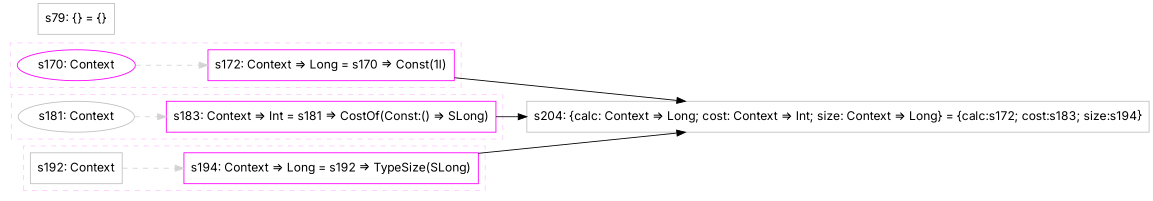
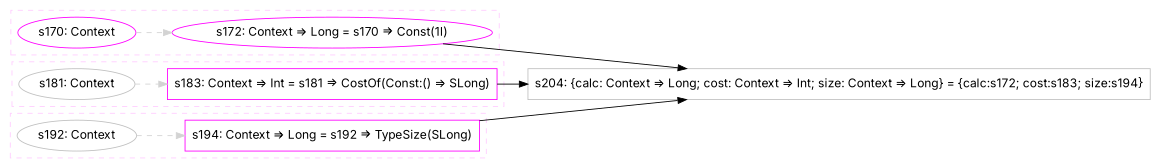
node "s79: {} = {}": removed
node "s172: Context => Long = s170 => Const(1l)": shape box -> ellipse
node "s192: Context": shape box -> ellipse
